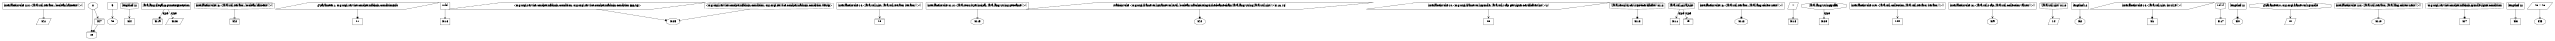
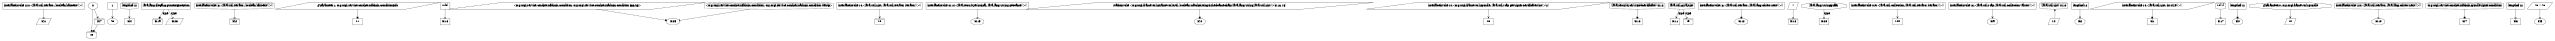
node "9": label "9" -> "1"
edge "(java.util.List) $r10" -> "r4": reversed
